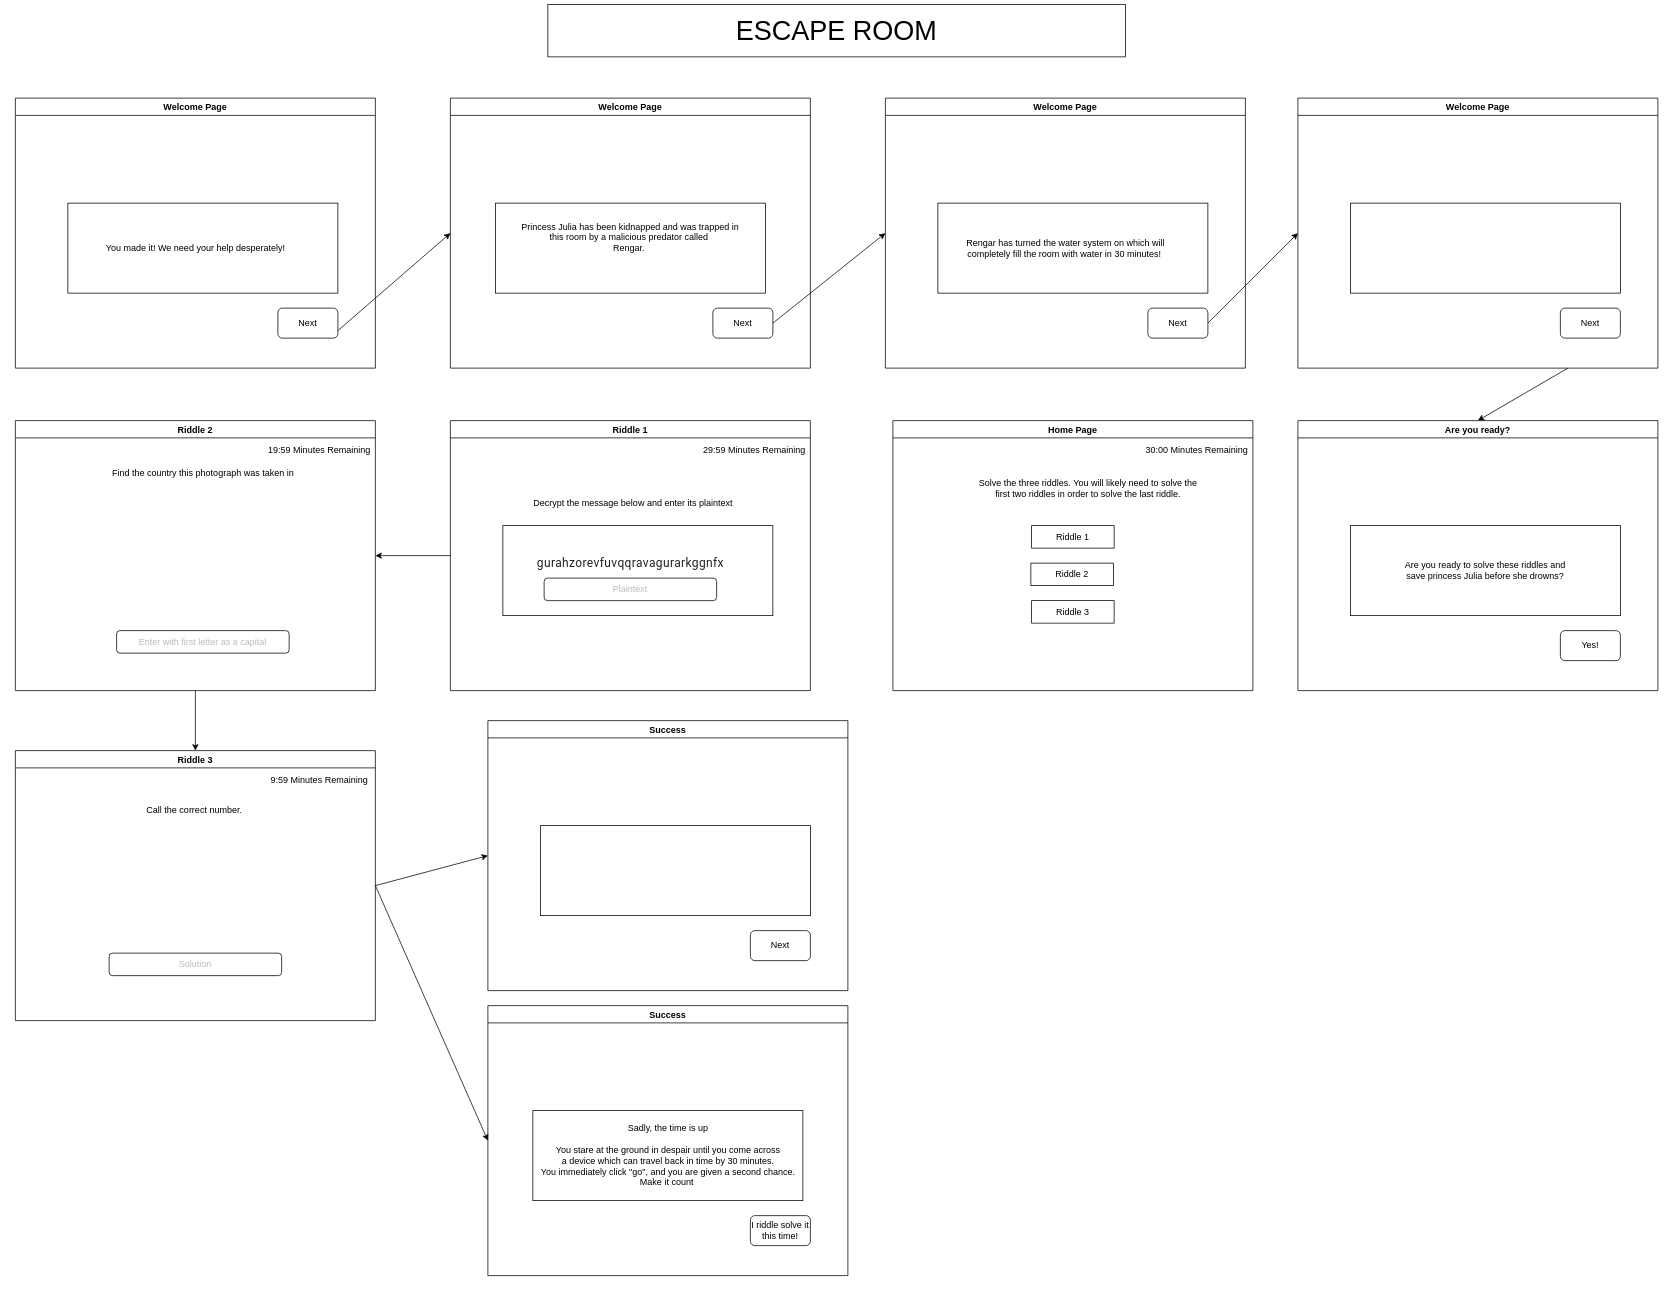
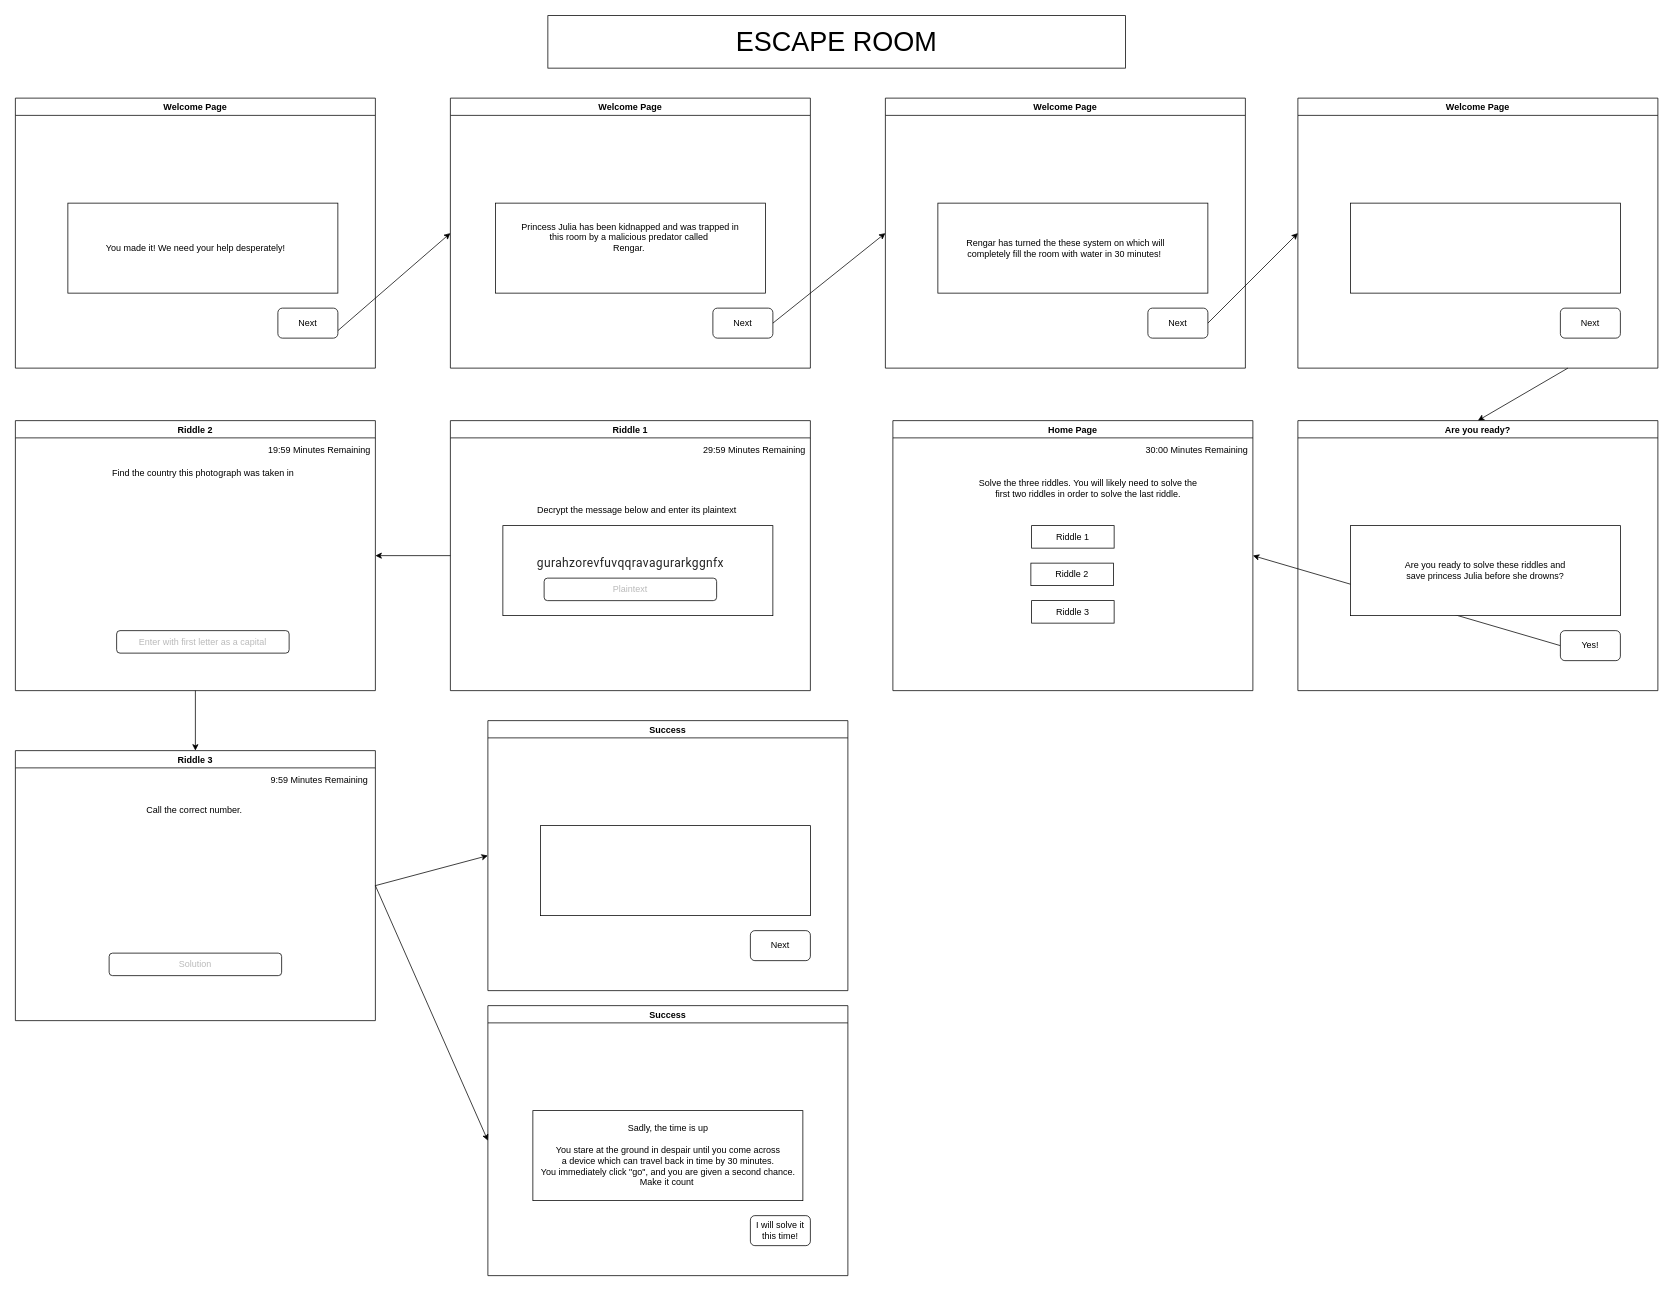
node "ESCAPE ROOM": moved (837, 30) -> (837, 42)
node "Rengar has turned the water system on which will completely fill the room with water in 30 minutes!": label "Rengar has turned the water system on which will completely fill the room with water in 30 minutes!" -> "Rengar has turned the these system on which will completely fill the room with water in 30 minutes!"
node "Decrypt the message below and enter its plaintext": moved (634, 503) -> (638, 510)
edge "Yes!" -> "Home Page": added
node "I riddle solve it this time!": label "I riddle solve it this time!" -> "I will solve it this time!"
